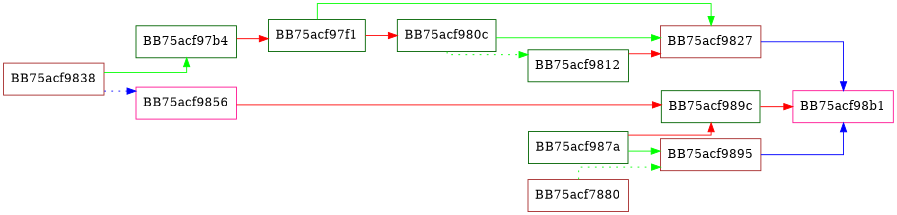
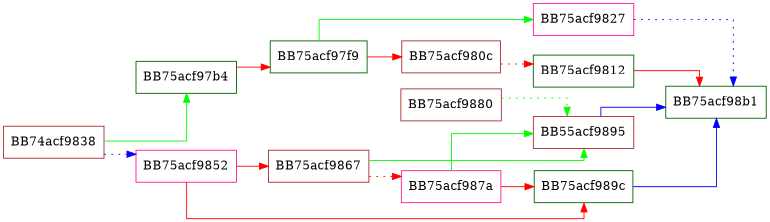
node "BB75acf97f1": label "BB75acf97f1" -> "BB75acf97f9"
node "BB75acf980c": color darkgreen -> brown
edge "BB75acf980c" -> "BB75acf9827": removed
node "BB75acf9827": color brown -> deeppink
edge "BB75acf9827" -> "BB75acf98b1": style solid -> dotted
edge "BB75acf9812" -> "BB75acf9827": now "BB75acf9812" -> "BB75acf98b1"
edge "BB75acf980c" -> "BB75acf9812": color green -> red
node "BB75acf9838": label "BB75acf9838" -> "BB74acf9838"
node "BB75acf9856": label "BB75acf9856" -> "BB75acf9852"
edge "BB75acf989c" -> "BB75acf98b1": color red -> blue
node "BB75acf98b1": color deeppink -> darkgreen
node "BB75acf987a": color darkgreen -> deeppink
node "BB75acf9895": label "BB75acf9895" -> "BB55acf9895"
node "BB75acf9867": added
node "BB75acf7880": label "BB75acf7880" -> "BB75acf9880"
